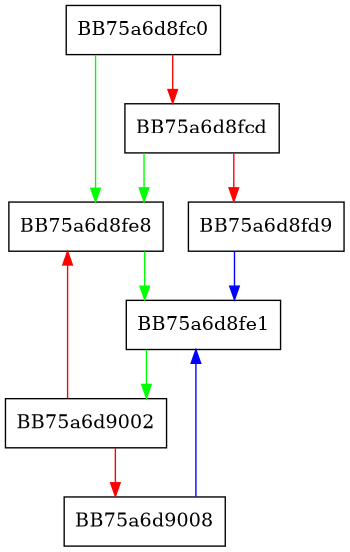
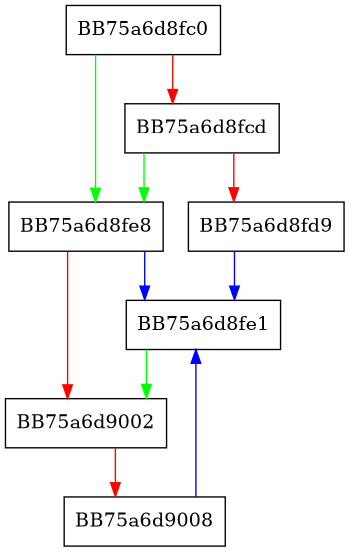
edge "BB75a6d8fe8" -> "BB75a6d8fe1": color green -> blue
edge "BB75a6d9002" -> "BB75a6d8fe8": reversed
